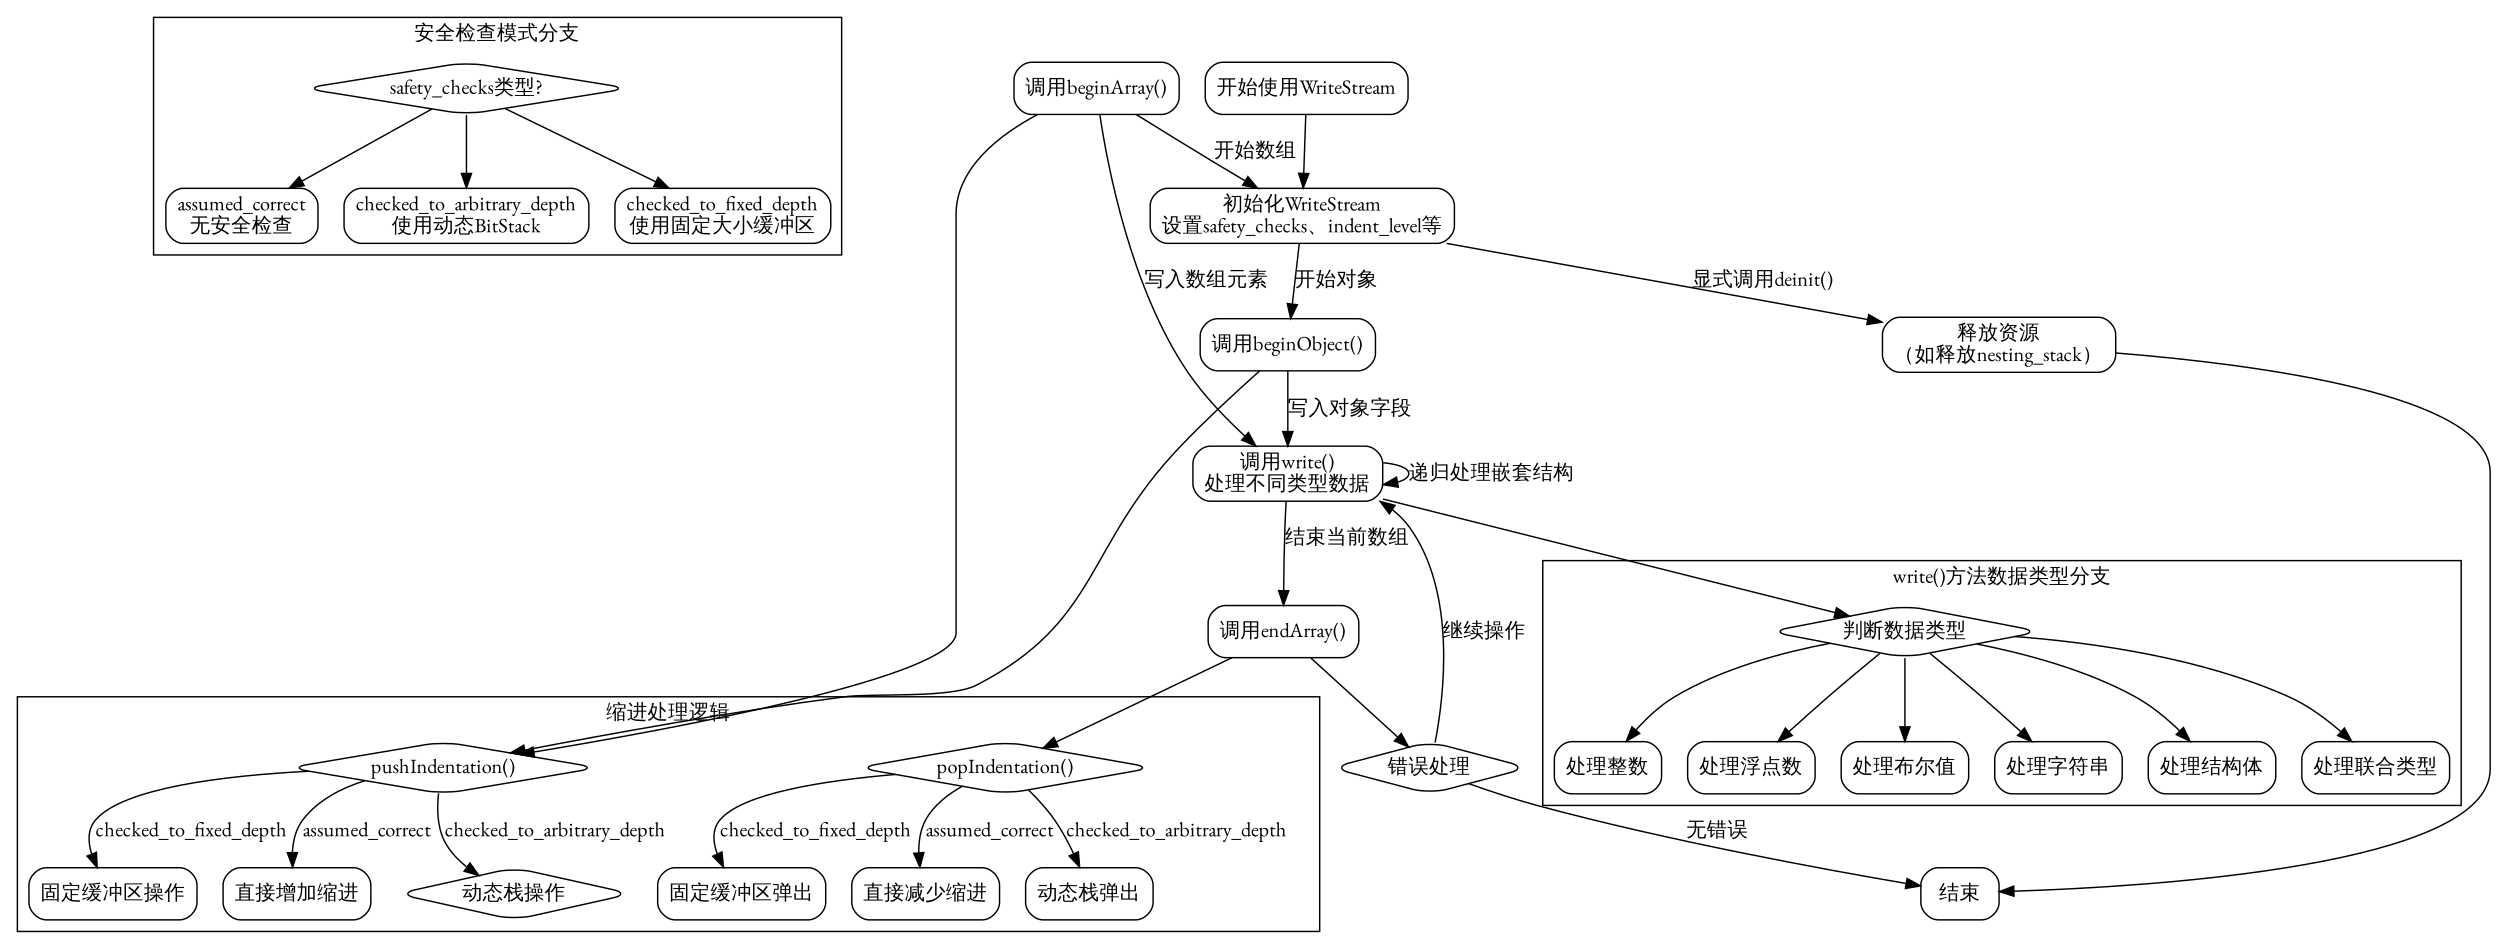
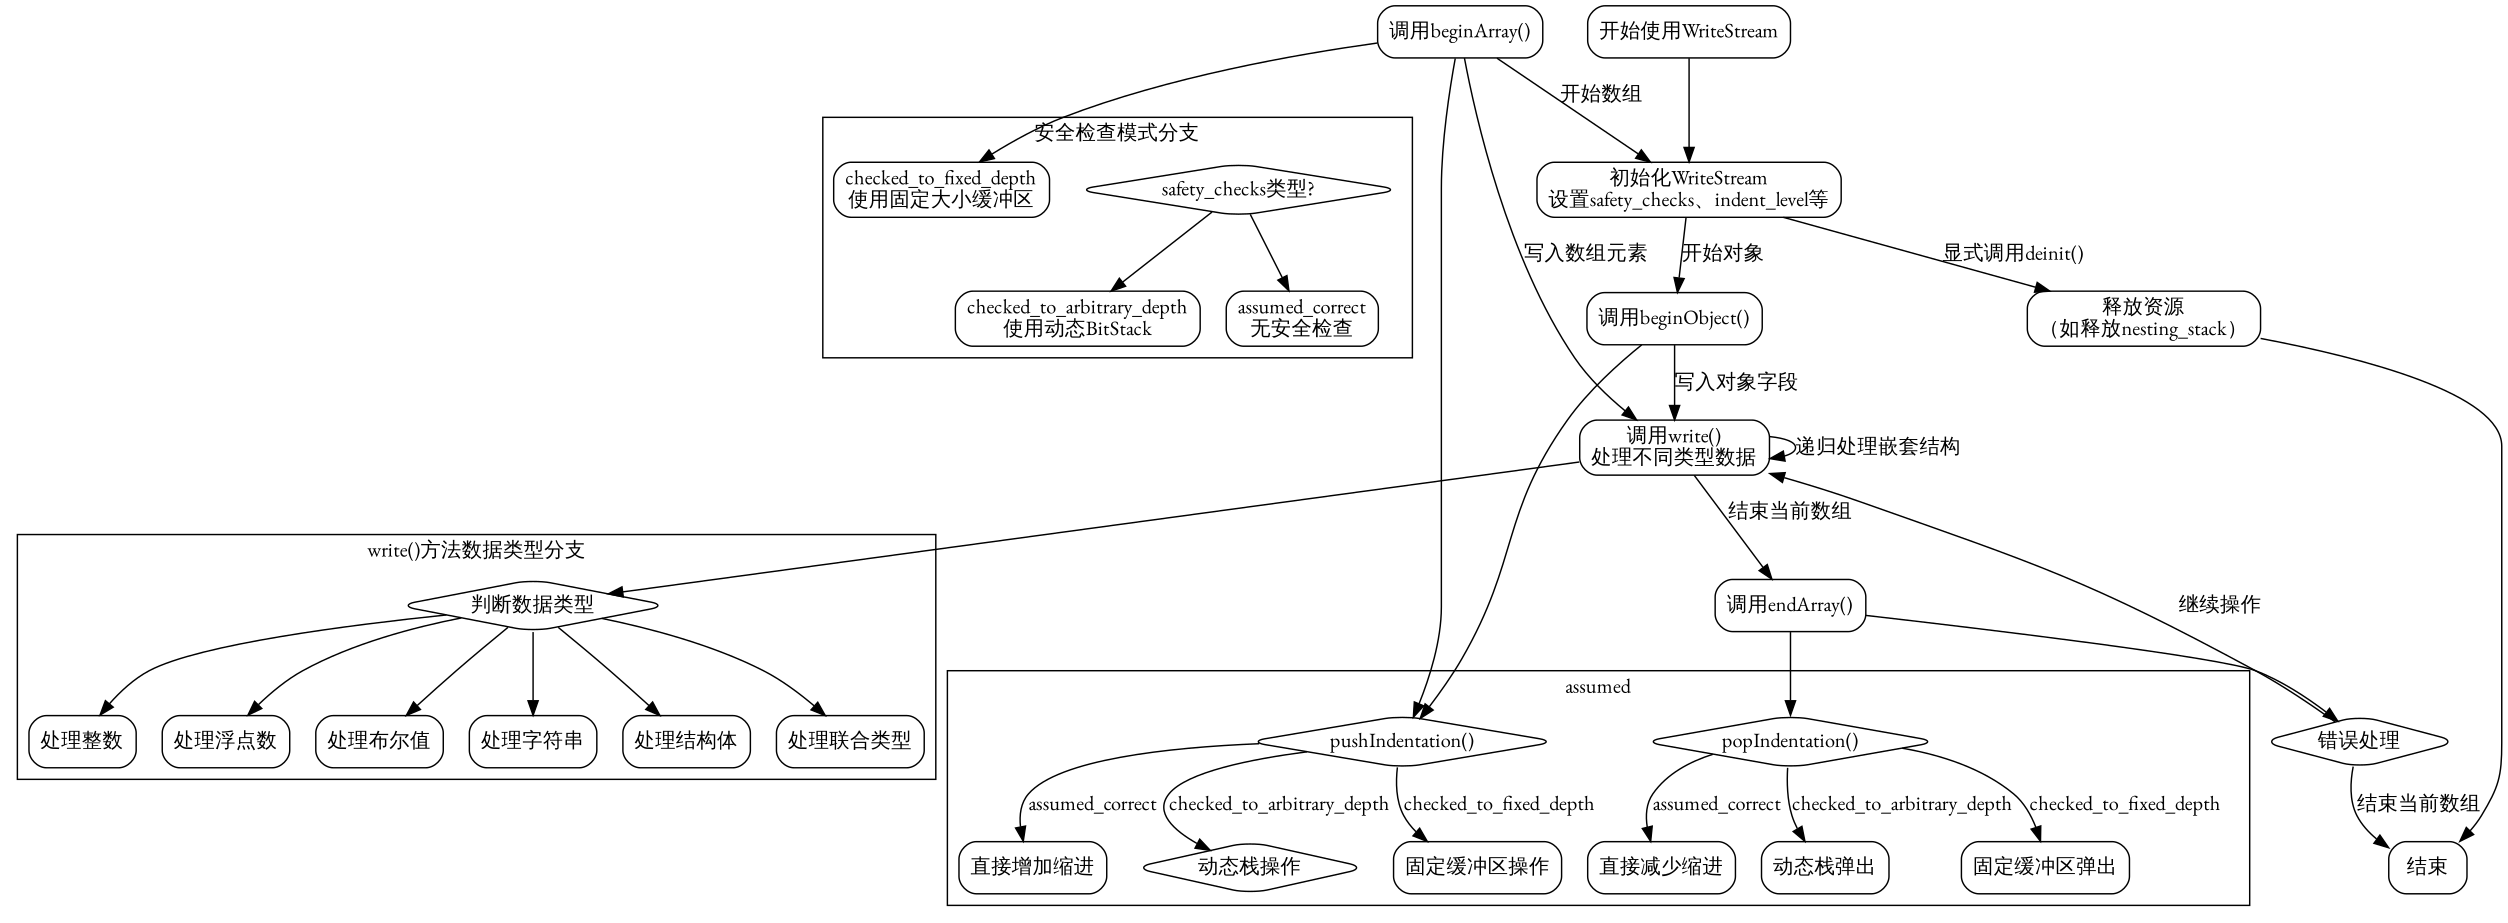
edge "safety_checks类型?" -> "checked_to_fixed_depth 使用固定大小缓冲区": now "调用beginArray()" -> "checked_to_fixed_depth 使用固定大小缓冲区"
cluster "缩进处理逻辑": label "缩进处理逻辑" -> "assumed"
edge "错误处理" -> "结束": label "无错误" -> "结束当前数组"
